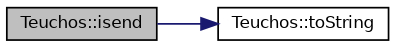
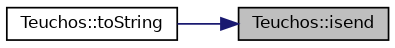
edge "Teuchos::isend" -> "Teuchos::toString": reversed
